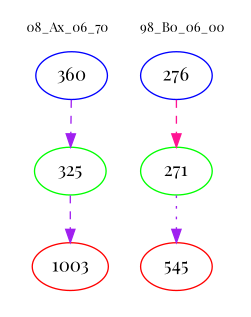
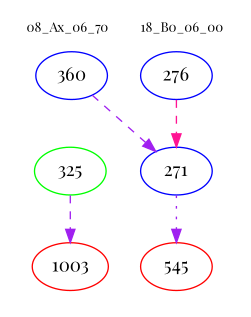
cluster "98_B0_06_00": label "98_B0_06_00" -> "18_B0_06_00"
edge "360" -> "325": now "360" -> "271"
node "271": color green -> blue
